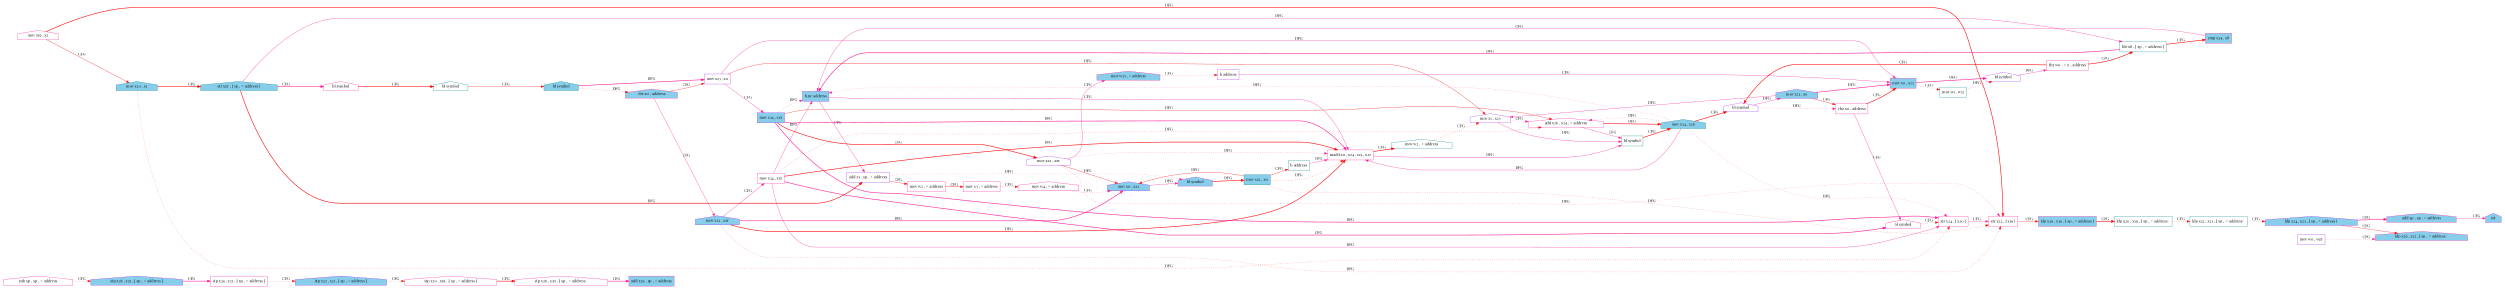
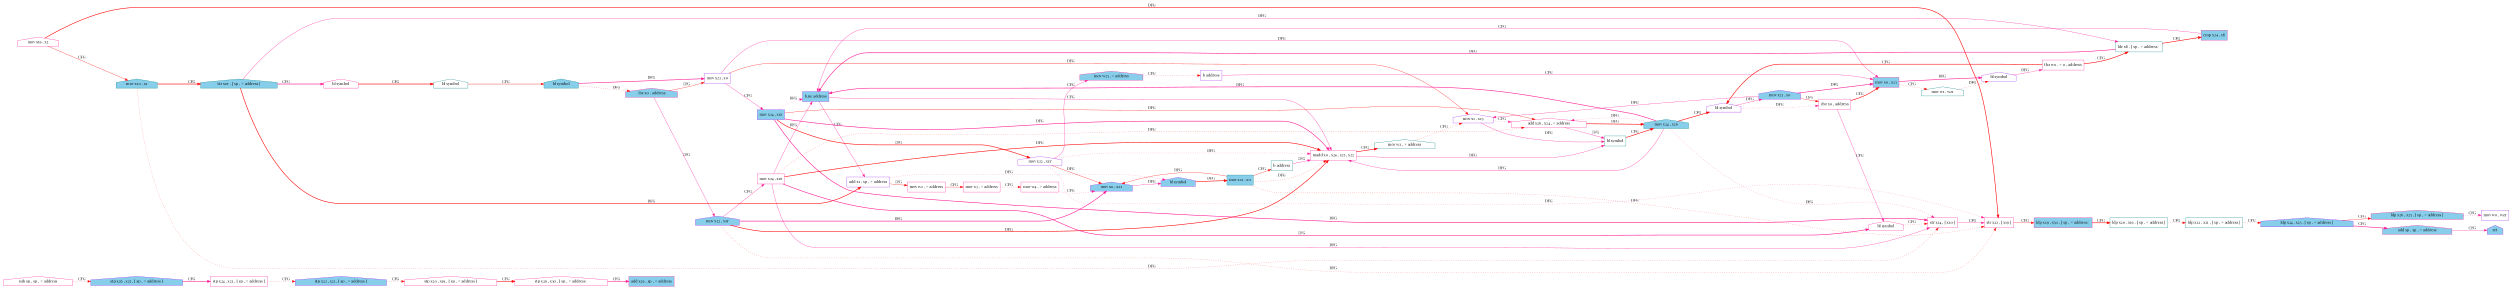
edge "mov x24 , x26" -> "b.ne address": style dotted -> bold
node "mov w1 , w21": shape box -> house
node "mov w4 , # address": shape house -> box
edge "mov w0 , wzr" -> "ldp x26 , x25 , [ sp , # address ]": reversed
